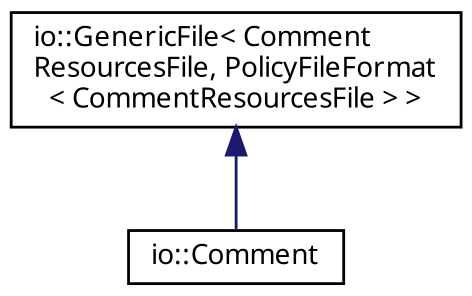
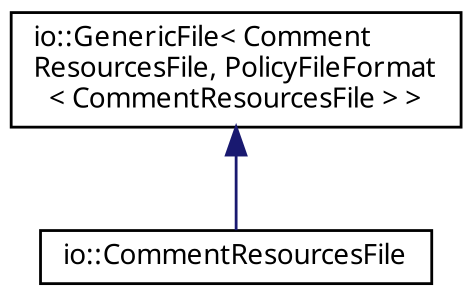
node "io::Comment": label "io::Comment" -> "io::CommentResourcesFile"
